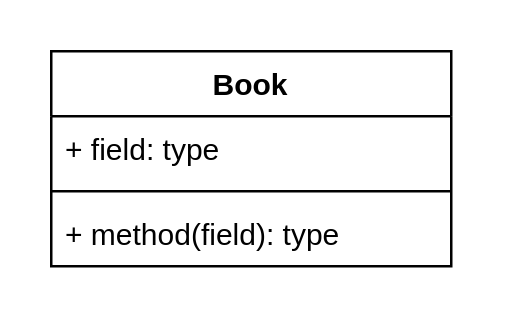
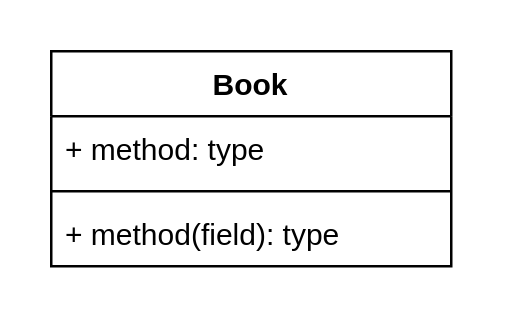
node "+ field: type": label "+ field: type" -> "+ method: type"
